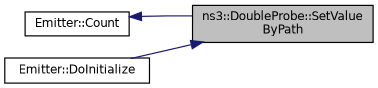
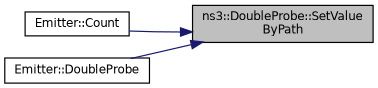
edge "ns3::DoubleProbe::SetValue ByPath" -> "Emitter::Count": reversed
node "Emitter::DoInitialize": label "Emitter::DoInitialize" -> "Emitter::DoubleProbe"
